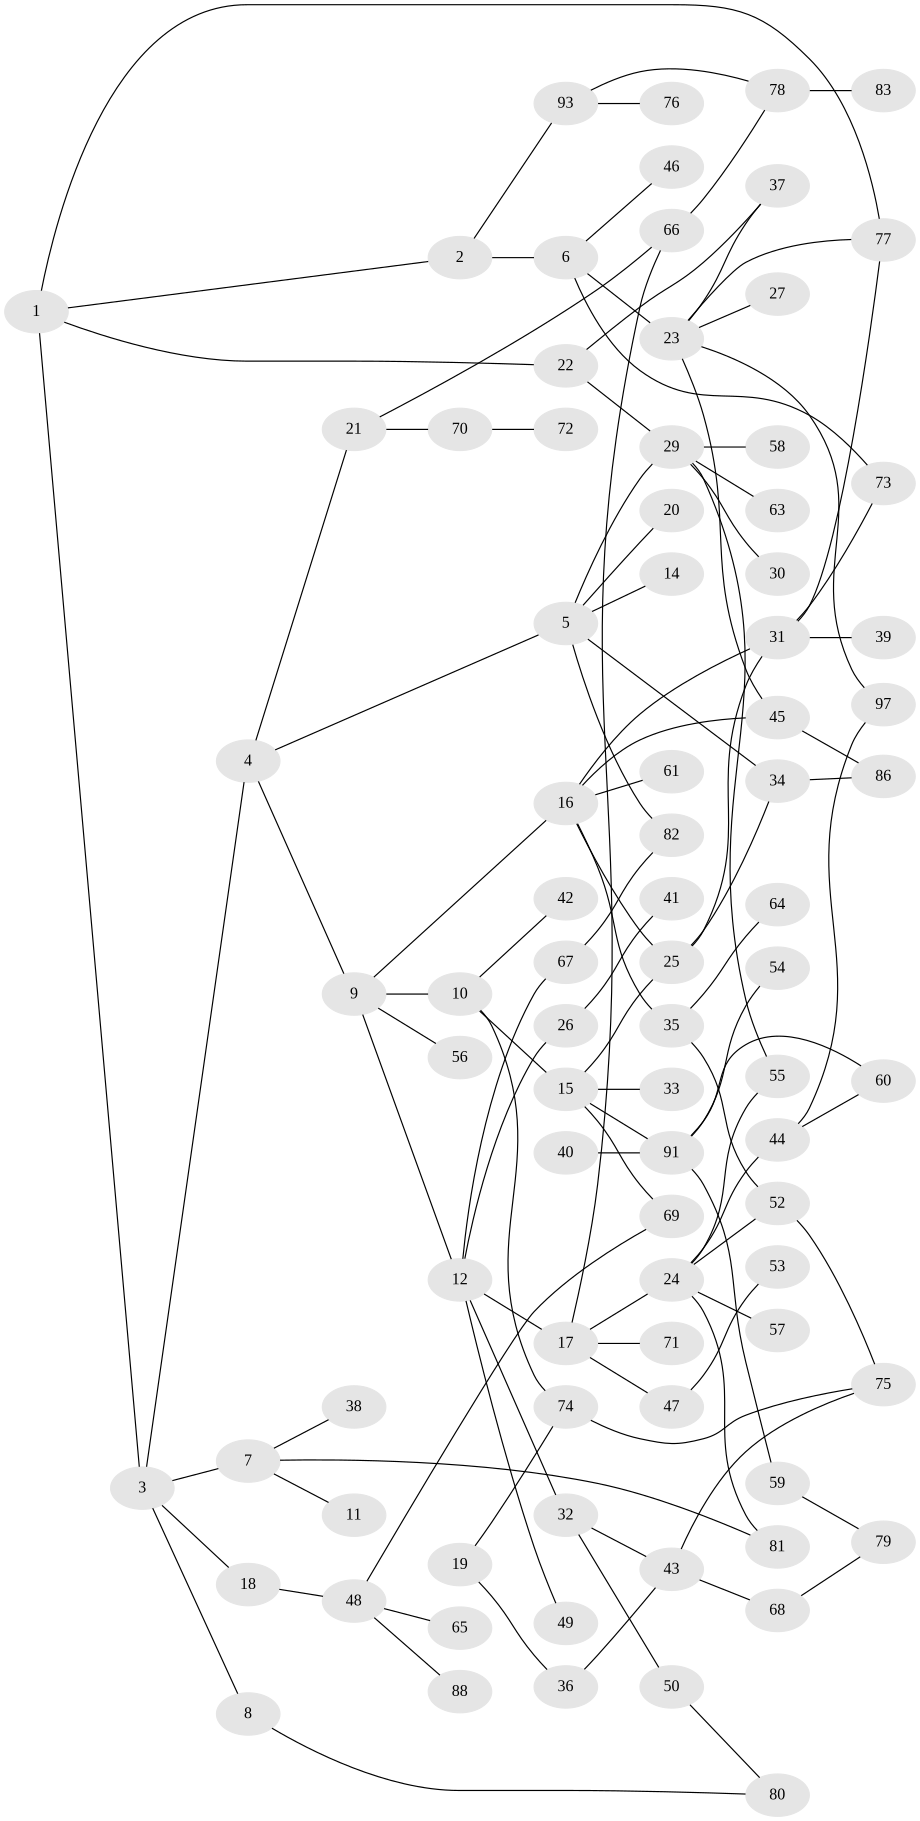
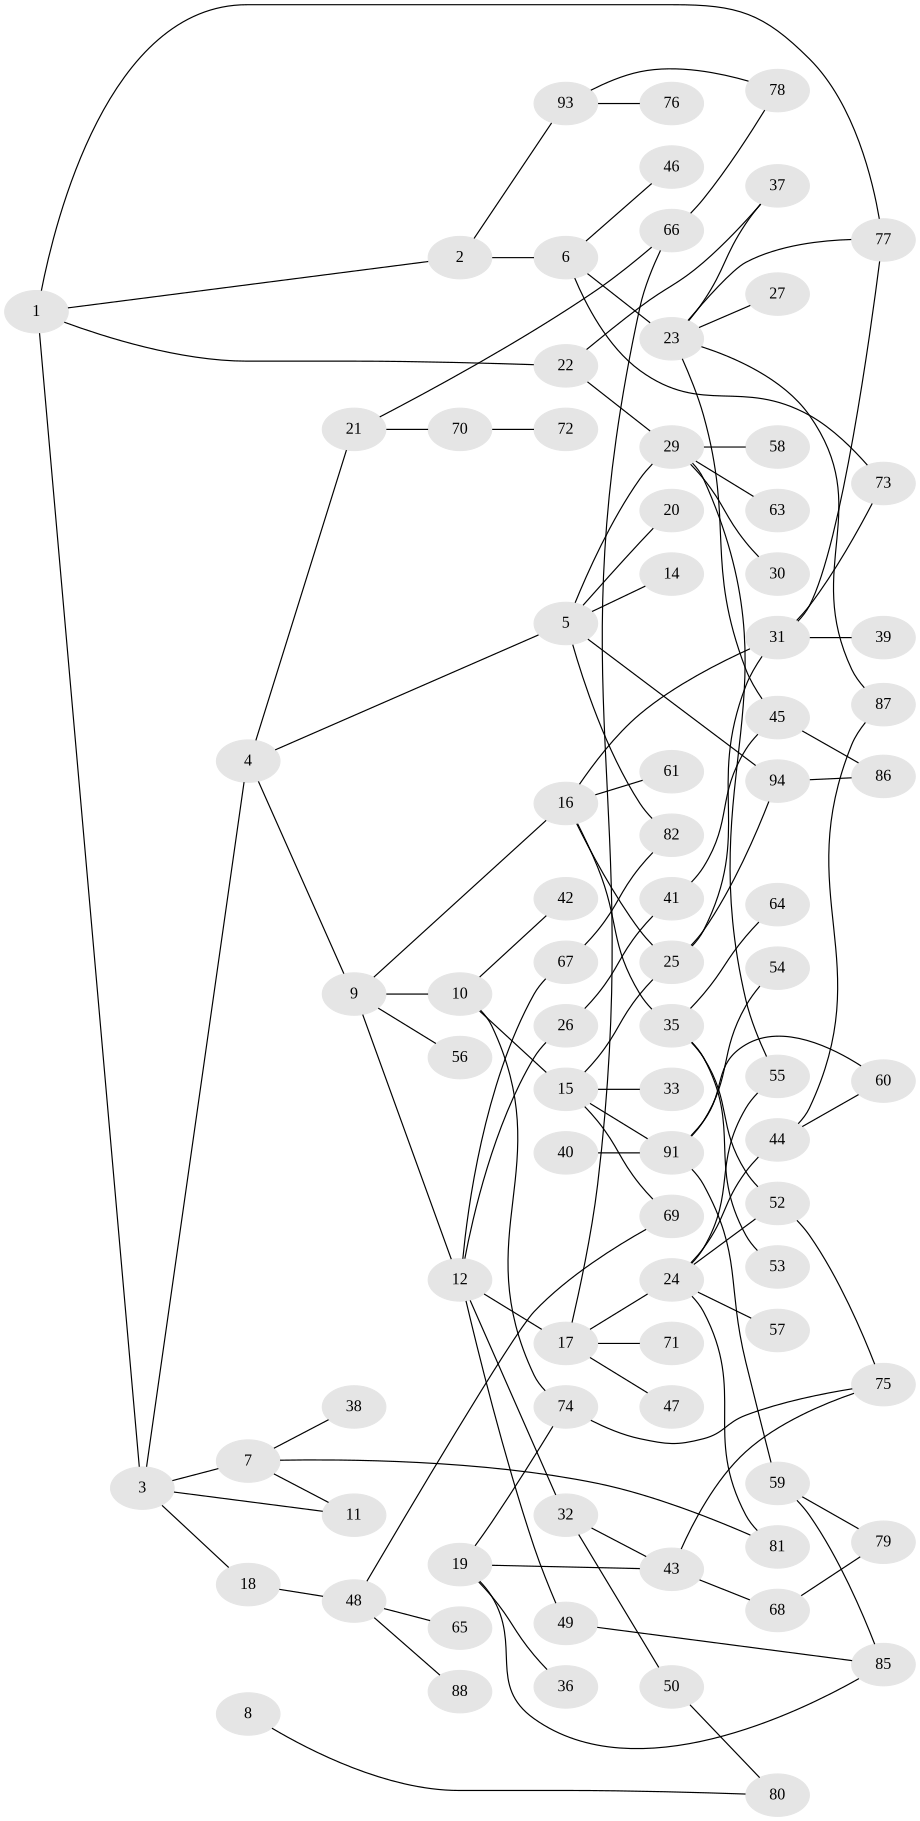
node "83": removed
node "97": label "97" -> "87"
edge "45" -- "16": now "45" -- "41"
node "34": label "34" -> "94"
edge "53" -- "47": now "53" -- "35"
edge "3" -- "8": now "3" -- "11"
edge "43" -- "36": now "43" -- "19"
node "85": added
